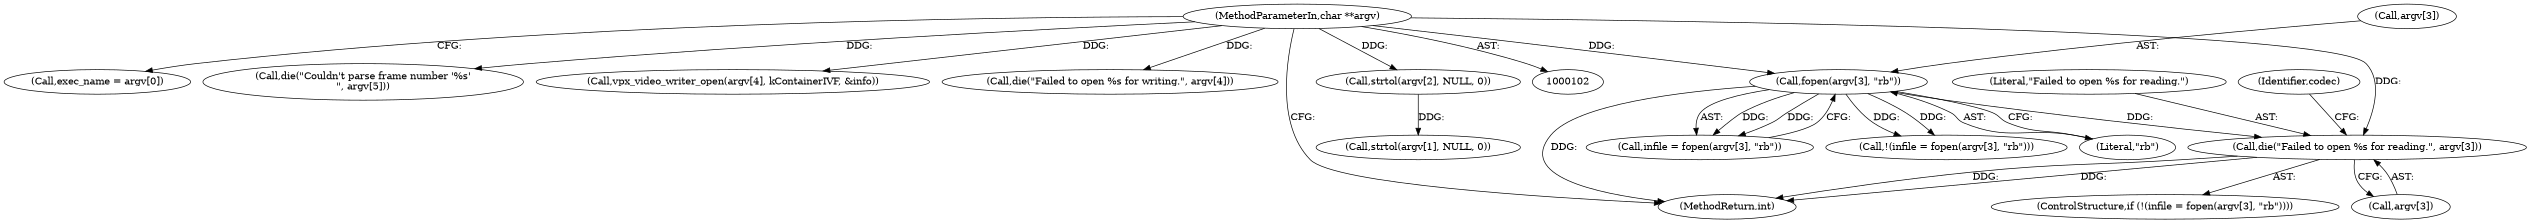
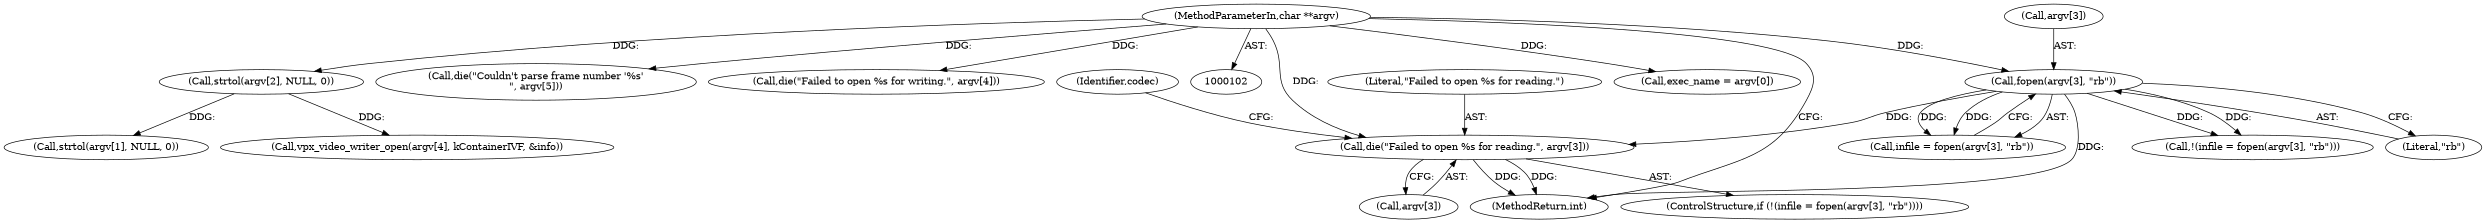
edge "(MethodParameterIn,char **argv)" -> "(Call,exec_name = argv[0])": label "CFG: " -> "DDG: "
edge "(MethodParameterIn,char **argv)" -> "(Call,vpx_video_writer_open(argv[4], kContainerIVF, &info))": now "(Call,strtol(argv[2], NULL, 0))" -> "(Call,vpx_video_writer_open(argv[4], kContainerIVF, &info))"
